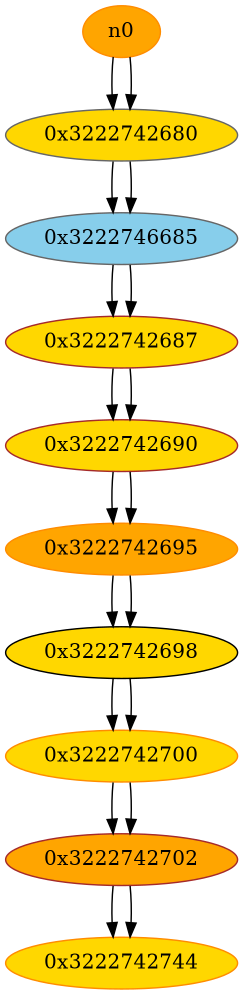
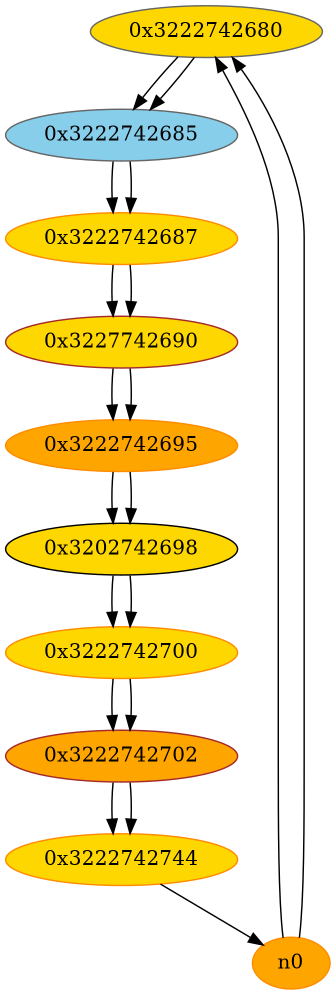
node "0x3222746685": label "0x3222746685" -> "0x3222742685"
node "0x3222742687": color brown -> darkorange
node "0x3222742690": label "0x3222742690" -> "0x3227742690"
node "0x3222742698": label "0x3222742698" -> "0x3202742698"
edge "0x3222742744" -> "n0": added
